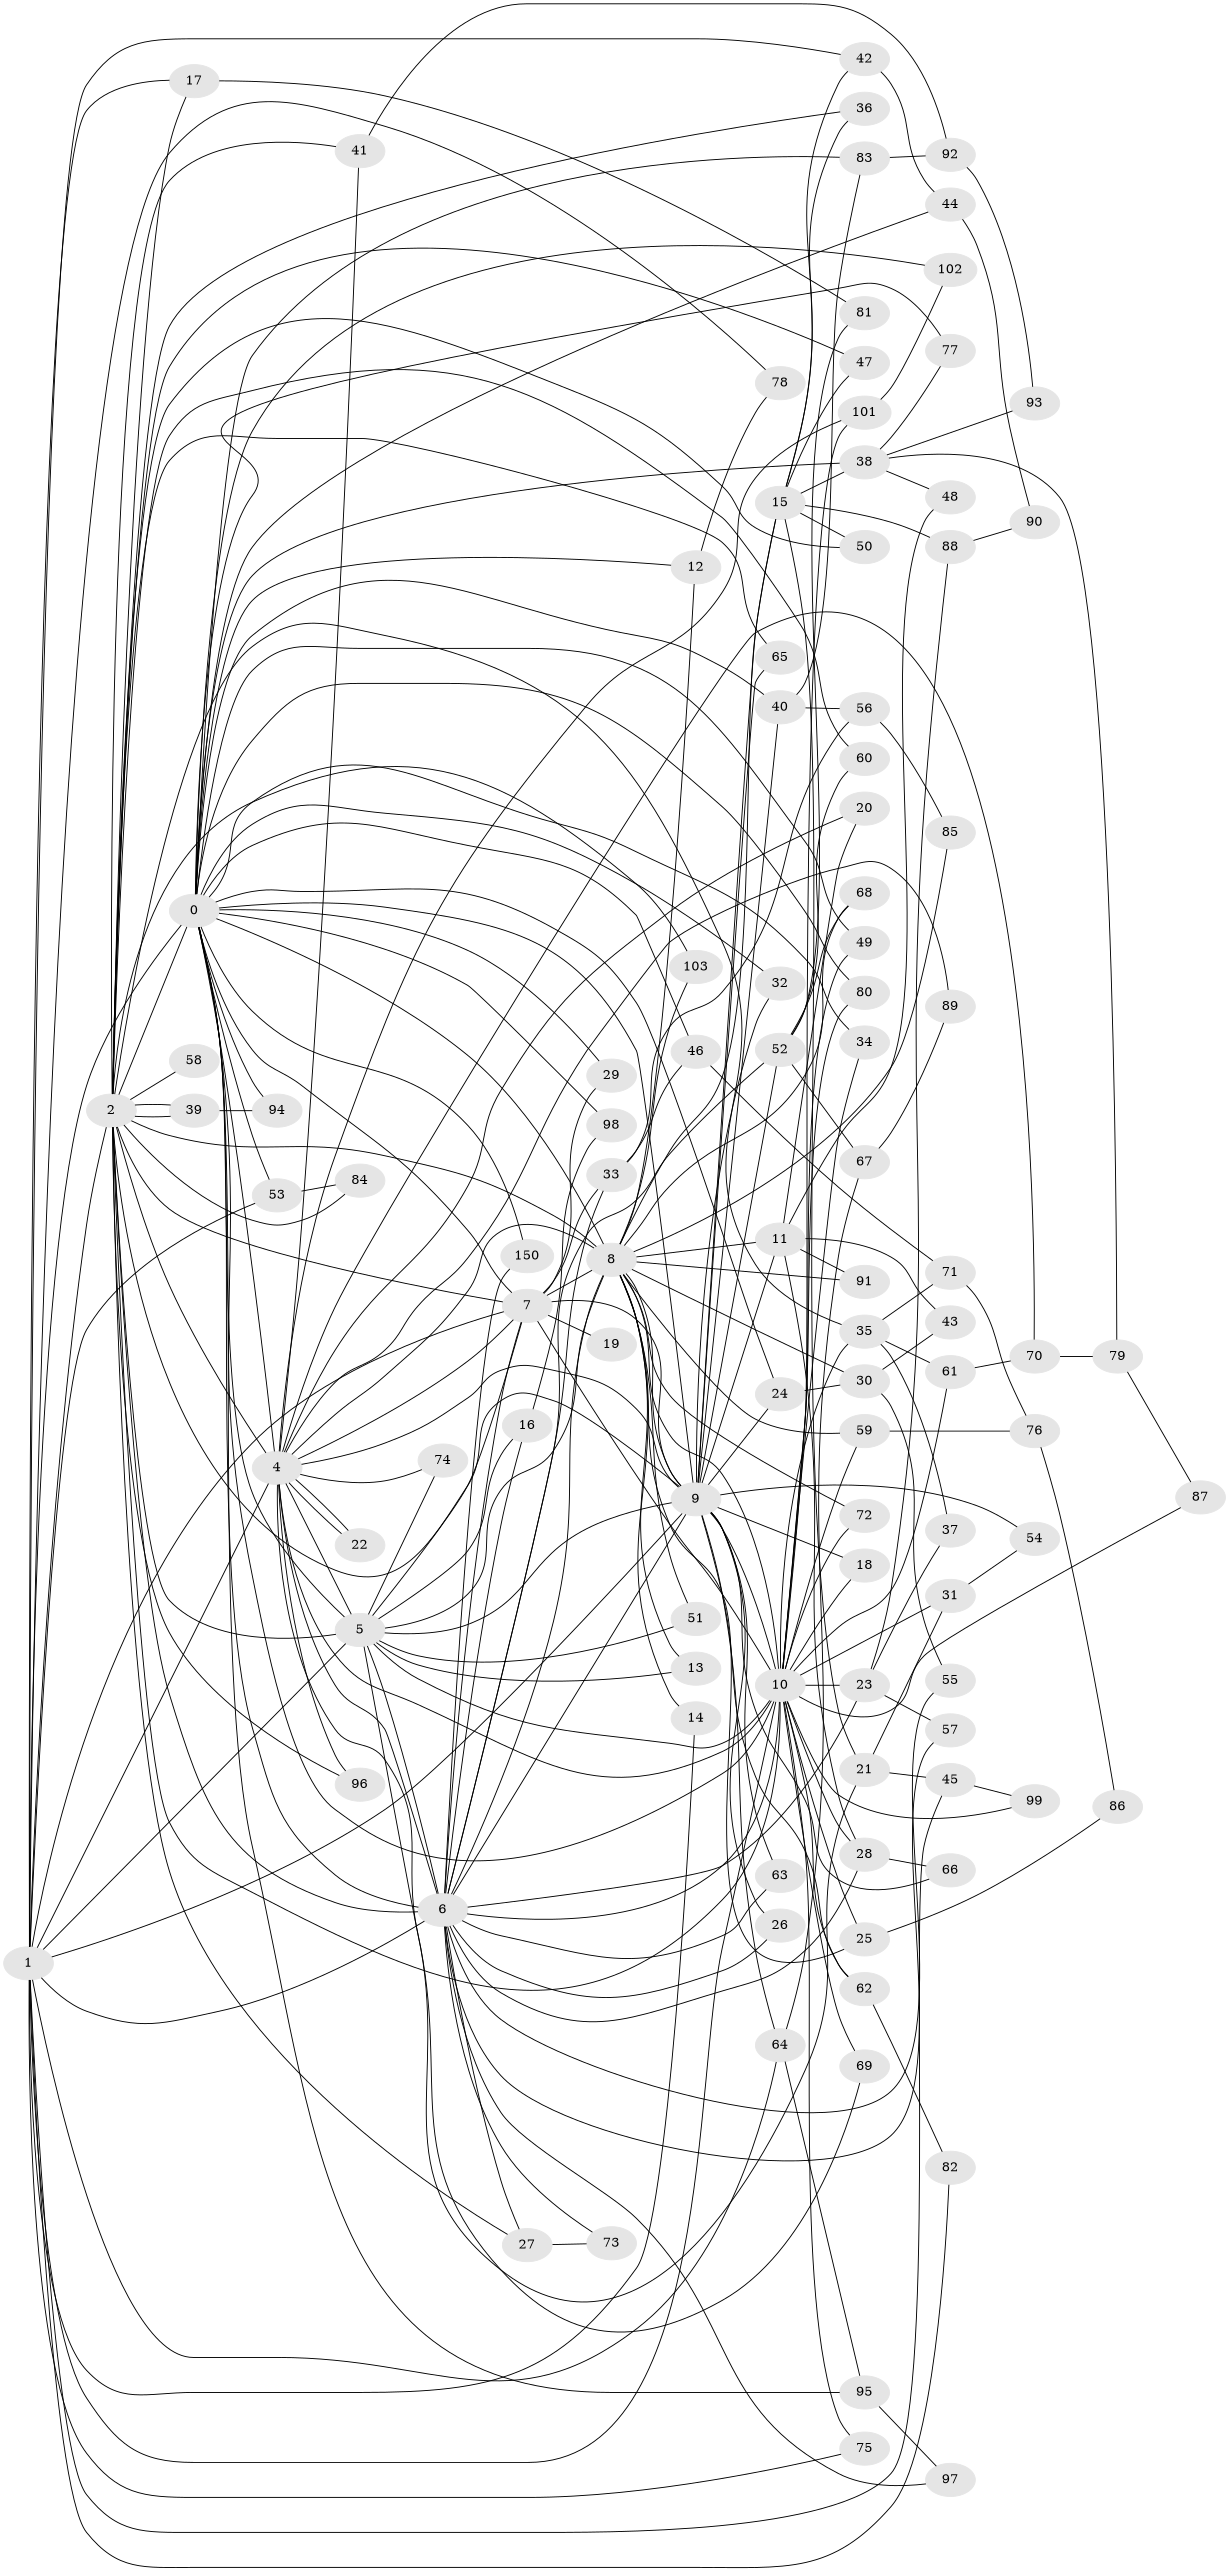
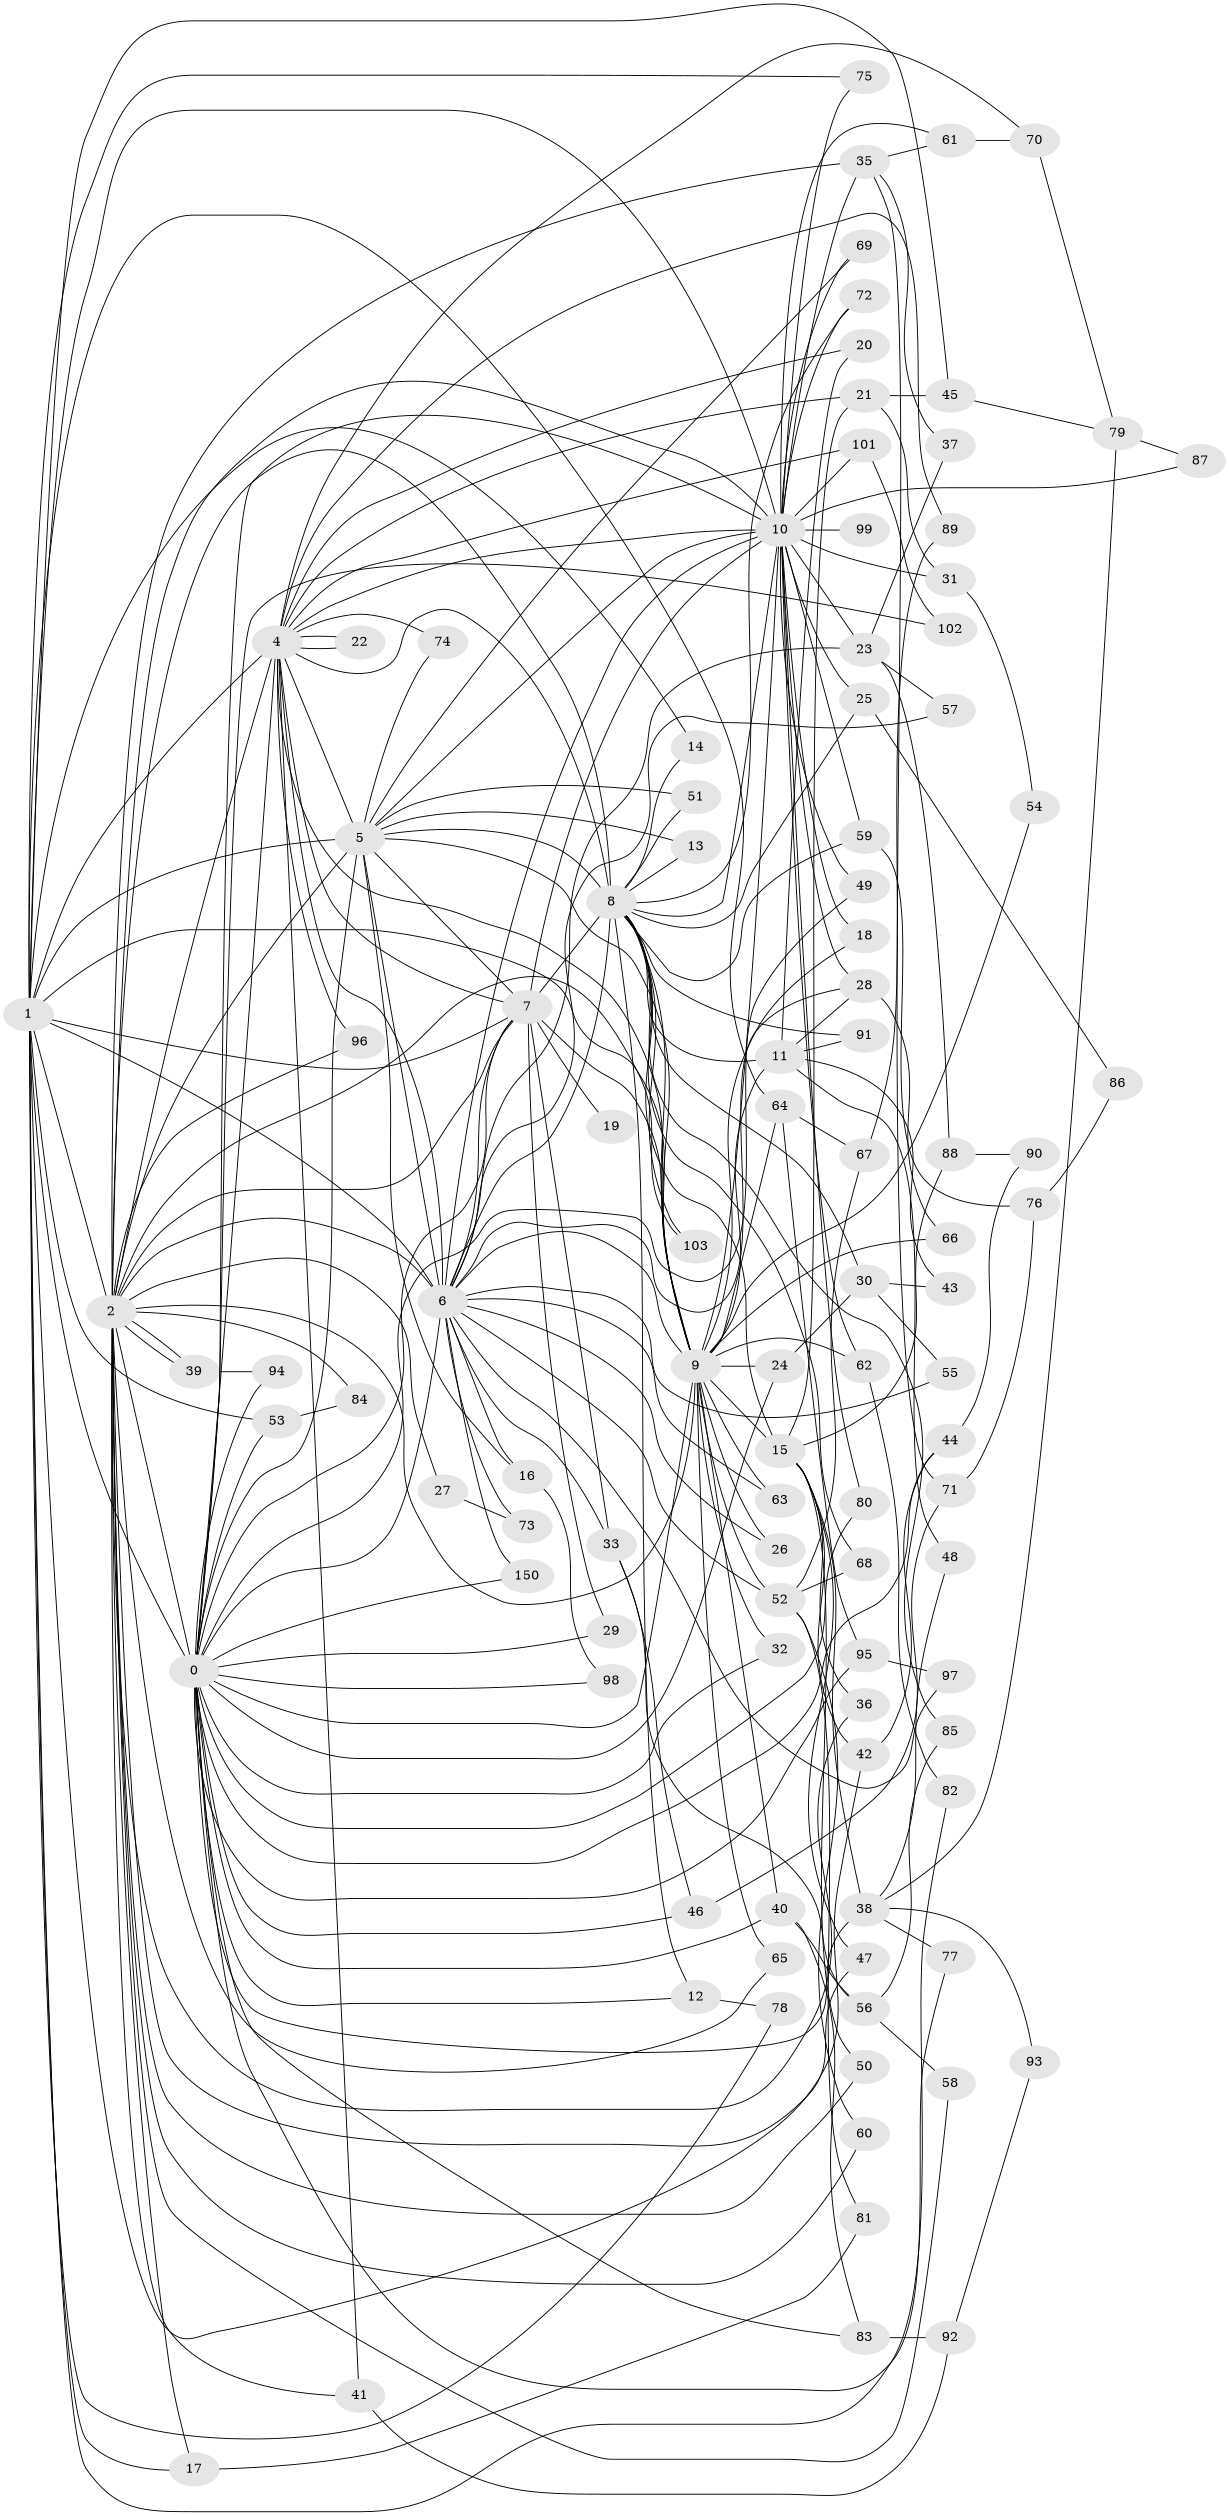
edge "0" -- "8": removed
node "34": removed
edge "45" -- "99": now "45" -- "79"
edge "56" -- "58": added
edge "6" -- "27": removed
